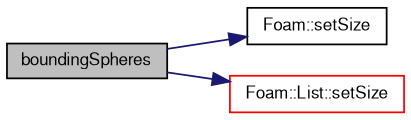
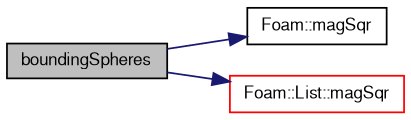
node "Foam::setSize": label "Foam::setSize" -> "Foam::magSqr"
node "Foam::List::setSize": label "Foam::List::setSize" -> "Foam::List::magSqr"
